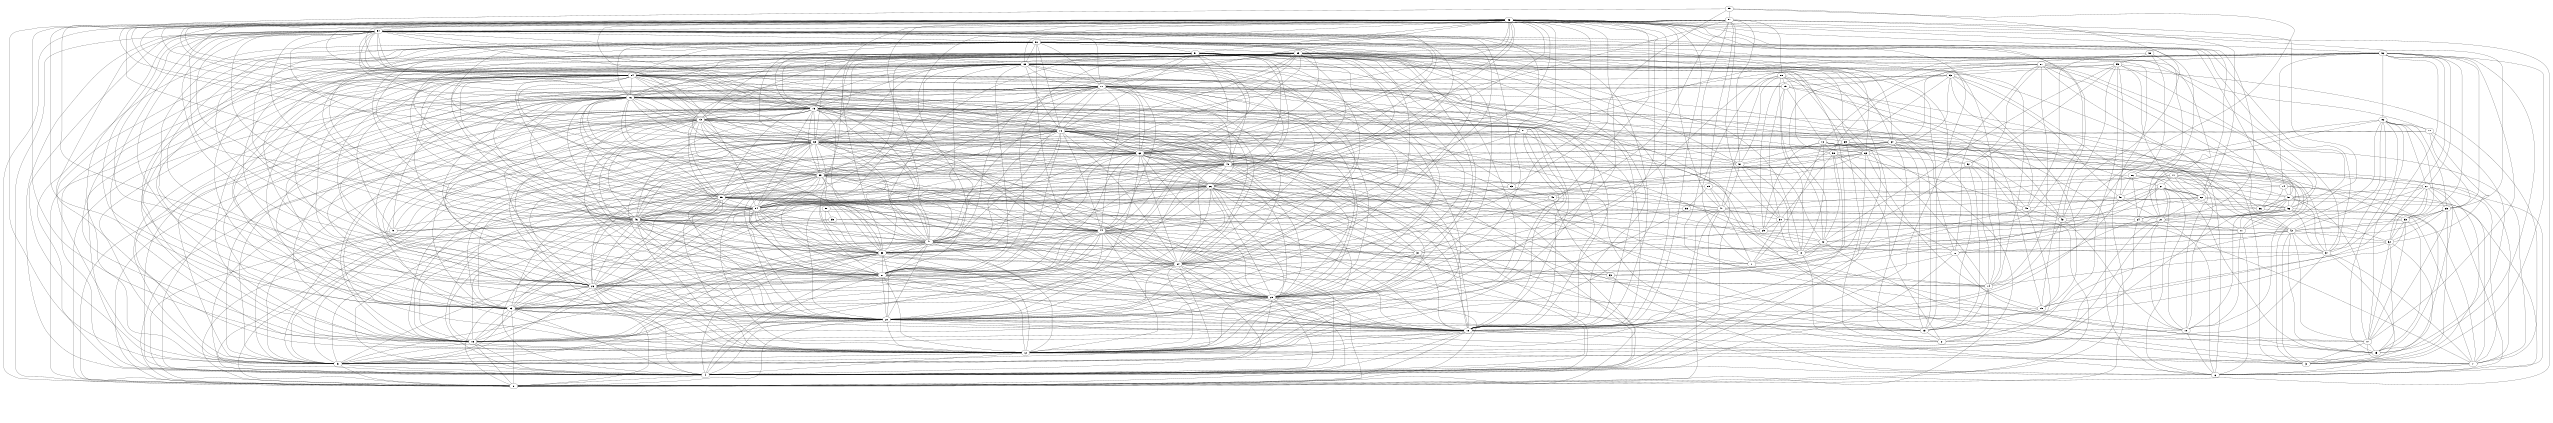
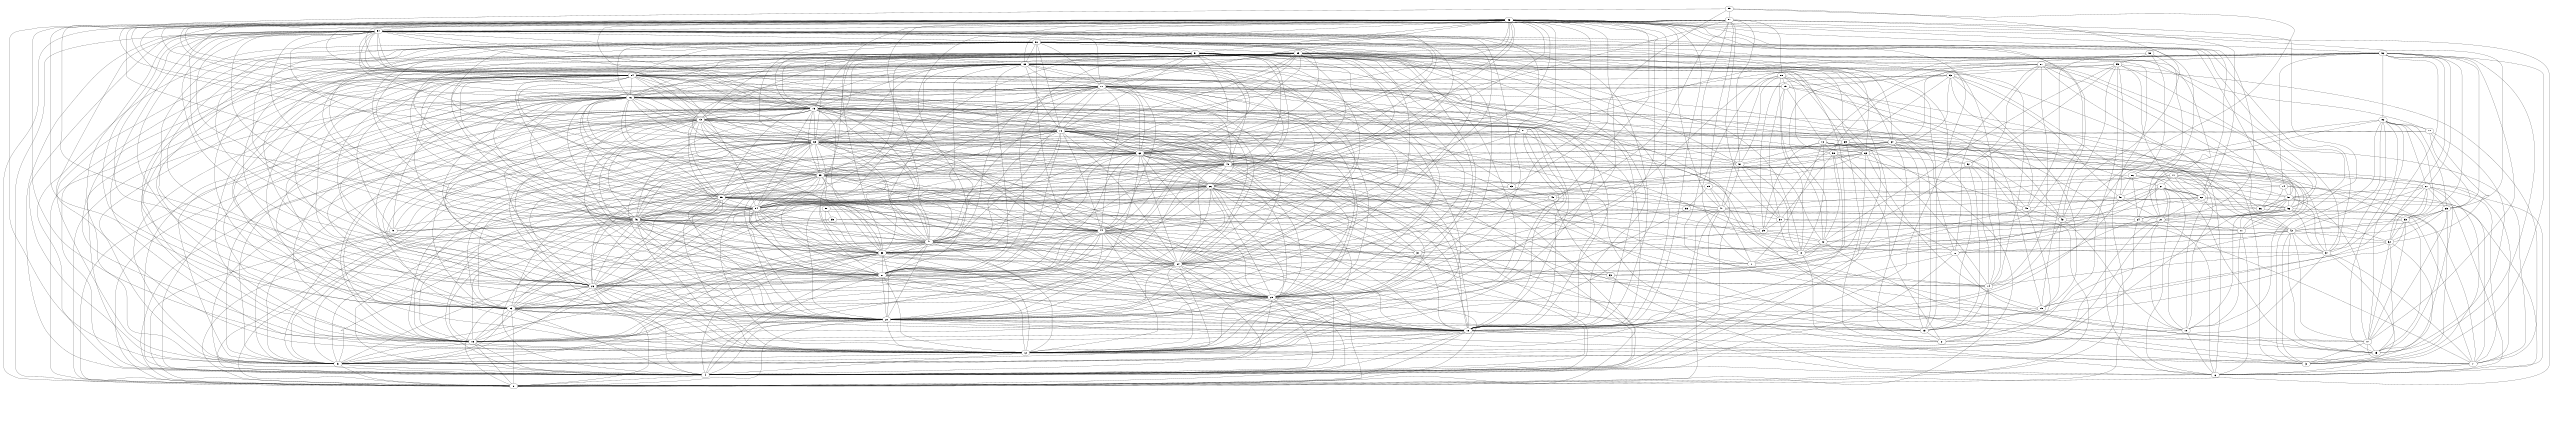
edge "5" -> "77": now "5" -> "46"
edge "70" -> "84": removed
edge "1" -> "30": removed
edge "25" -> "31": now "25" -> "38"
